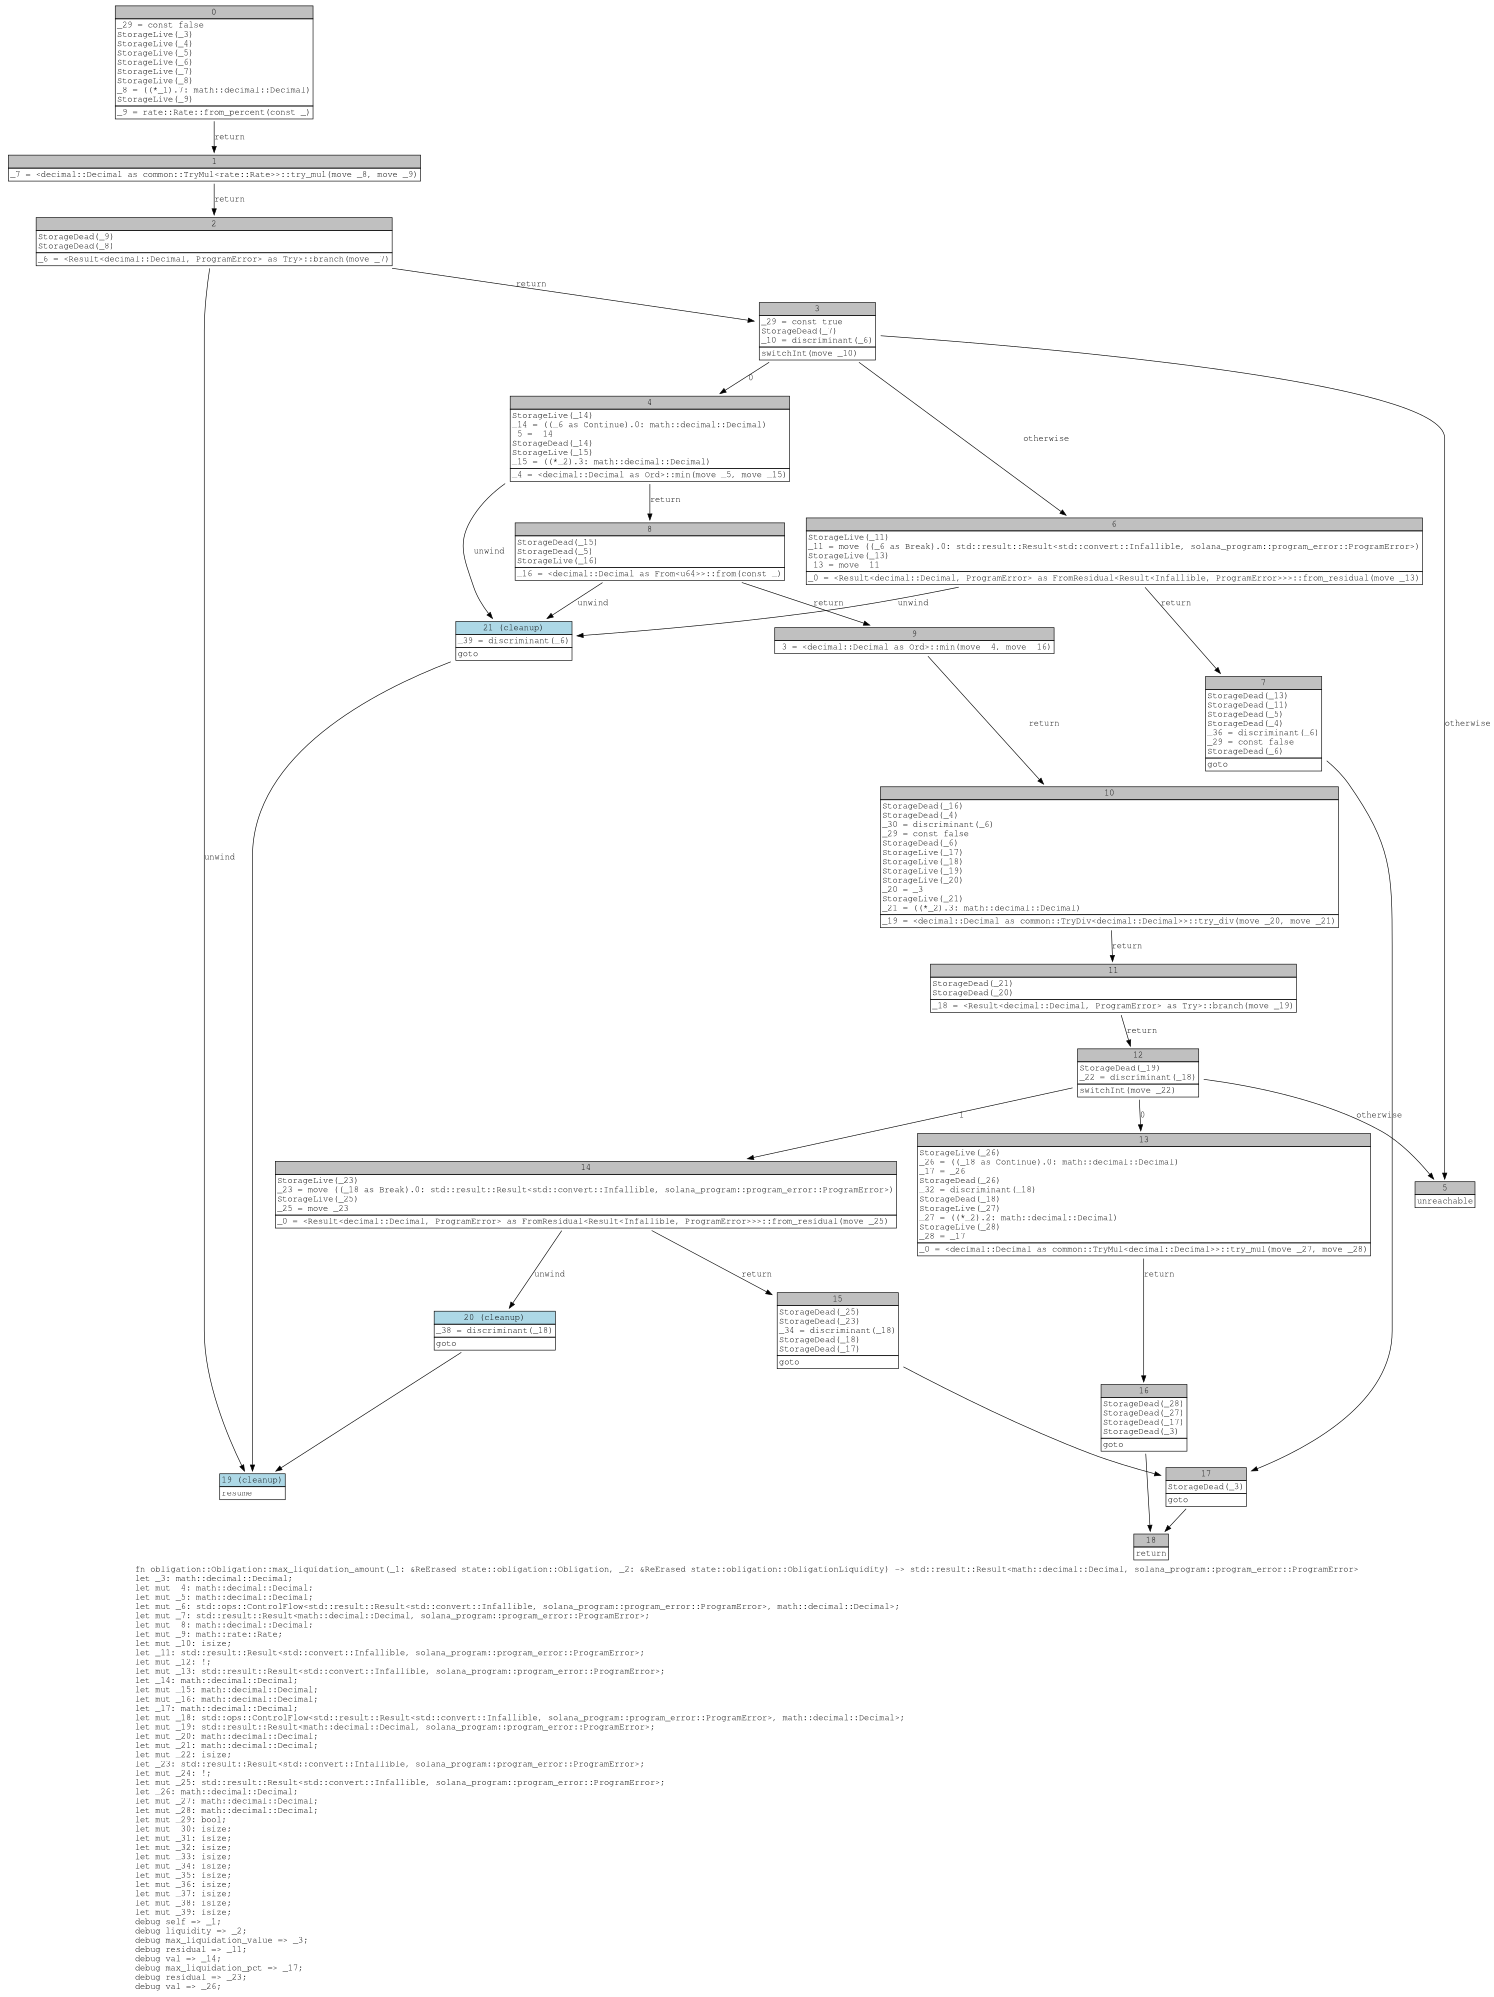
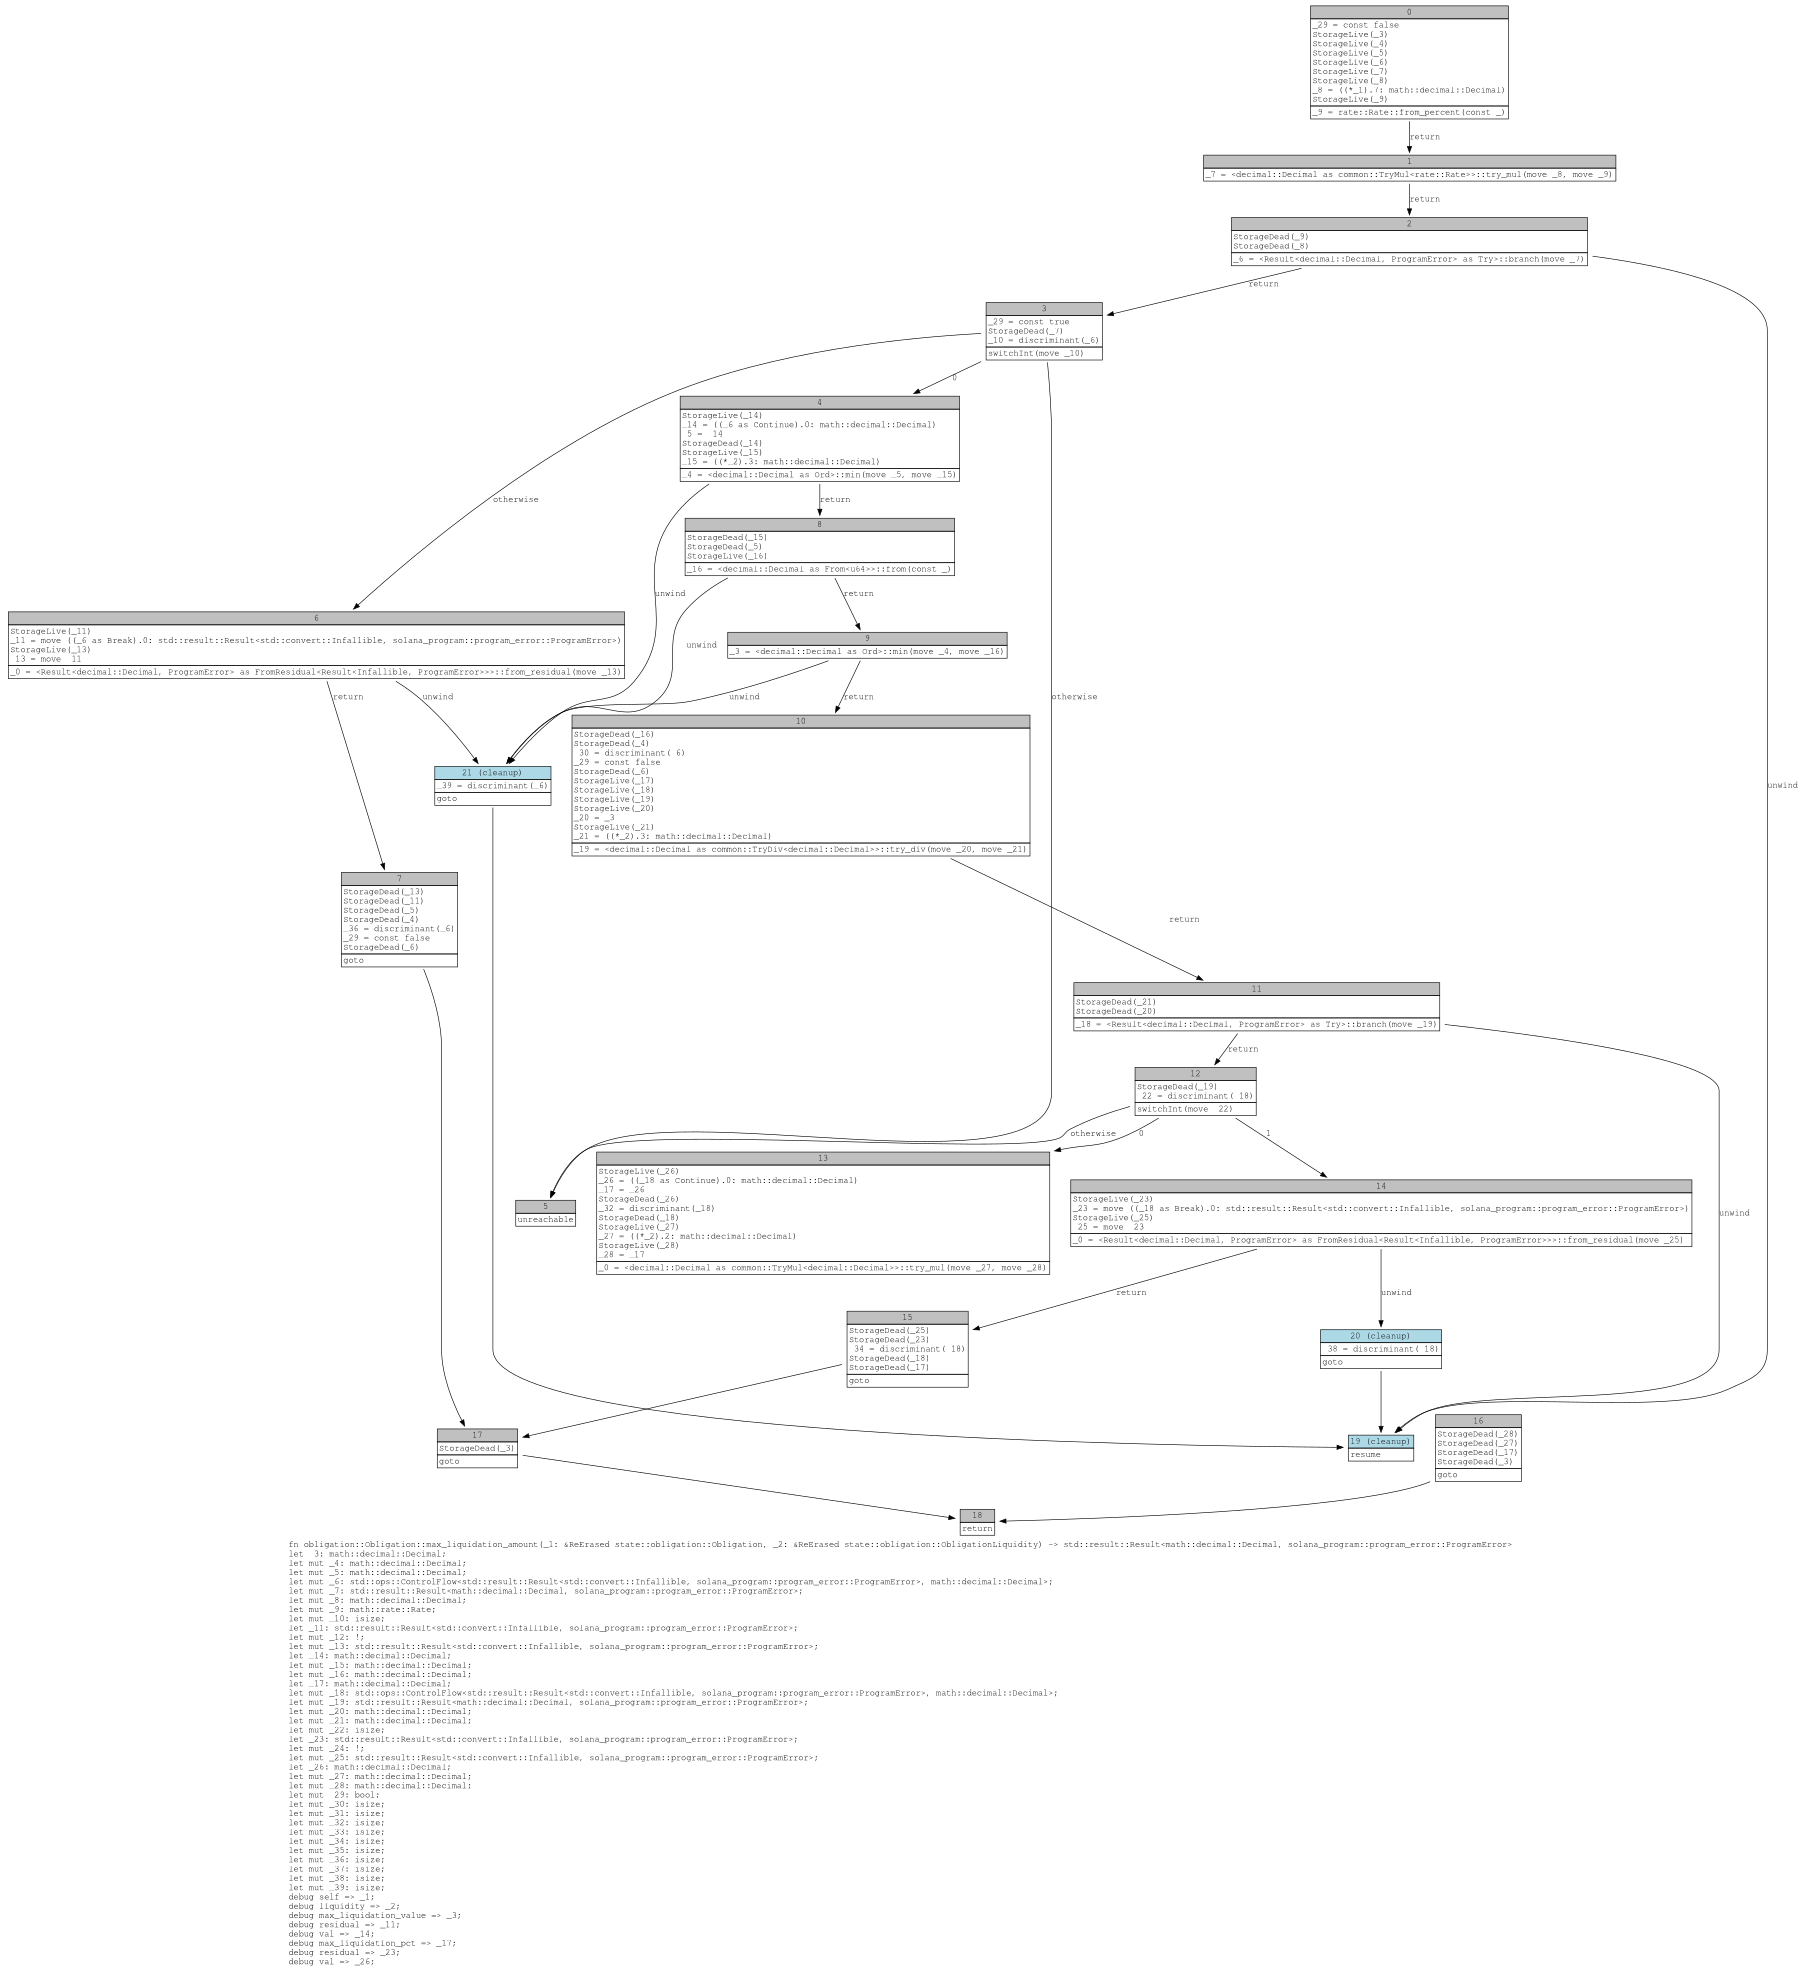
edge "9" -> "21 (cleanup)": added, label "unwind"
edge "11" -> "19 (cleanup)": added, label "unwind"
edge "13" -> "16": removed, label "return"
